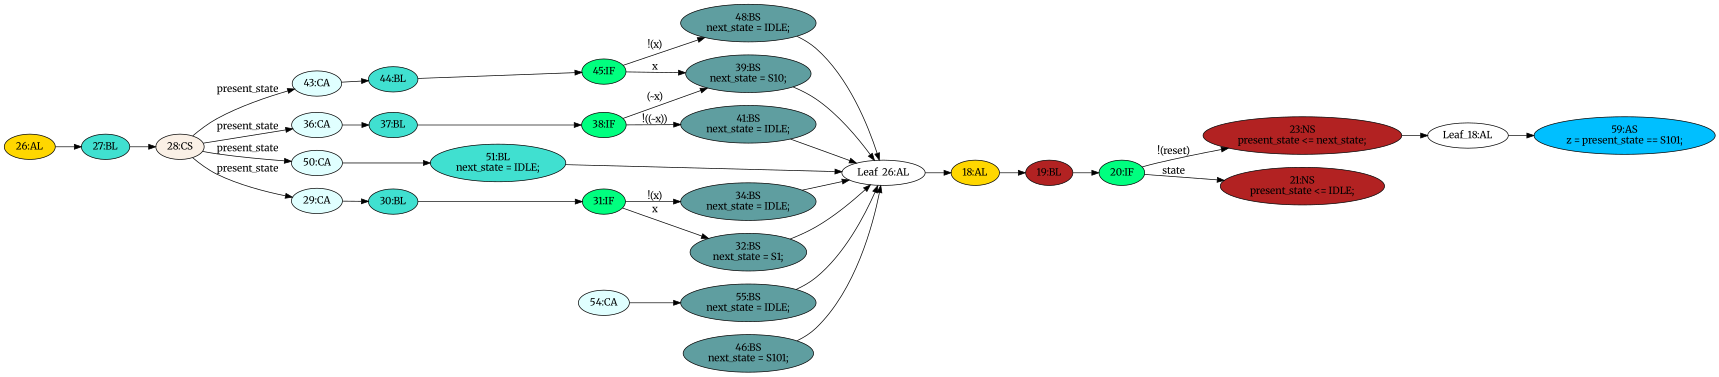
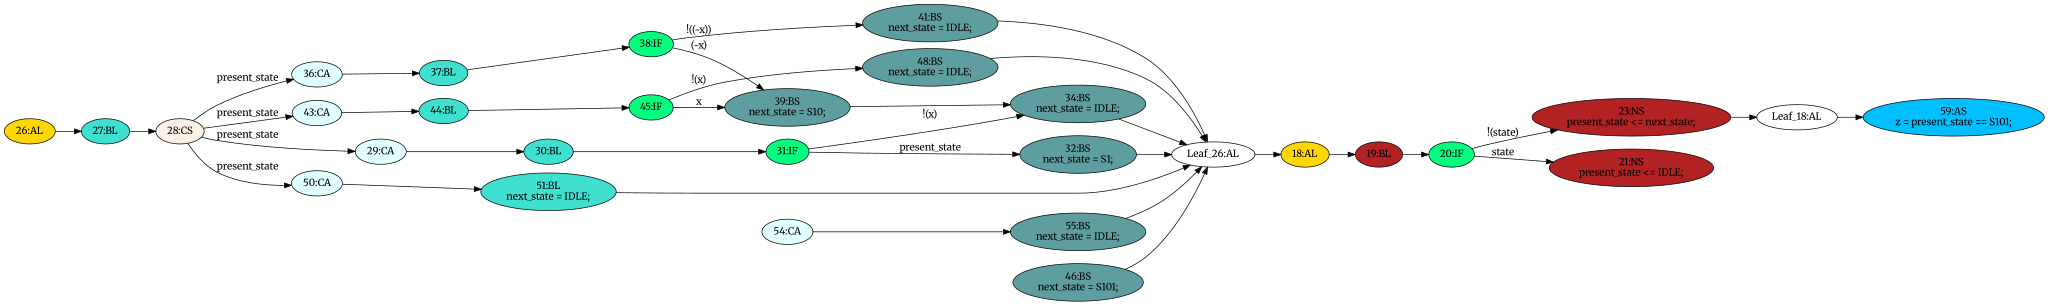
edge "39:BS next_state = S10;" -> "Leaf_26:AL": now "39:BS next_state = S10;" -> "34:BS next_state = IDLE;"
edge "20:IF" -> "23:NS present_state <= next_state;": label "!(reset)" -> "!(state)"
edge "31:IF" -> "32:BS next_state = S1;": label "x" -> "present_state"
